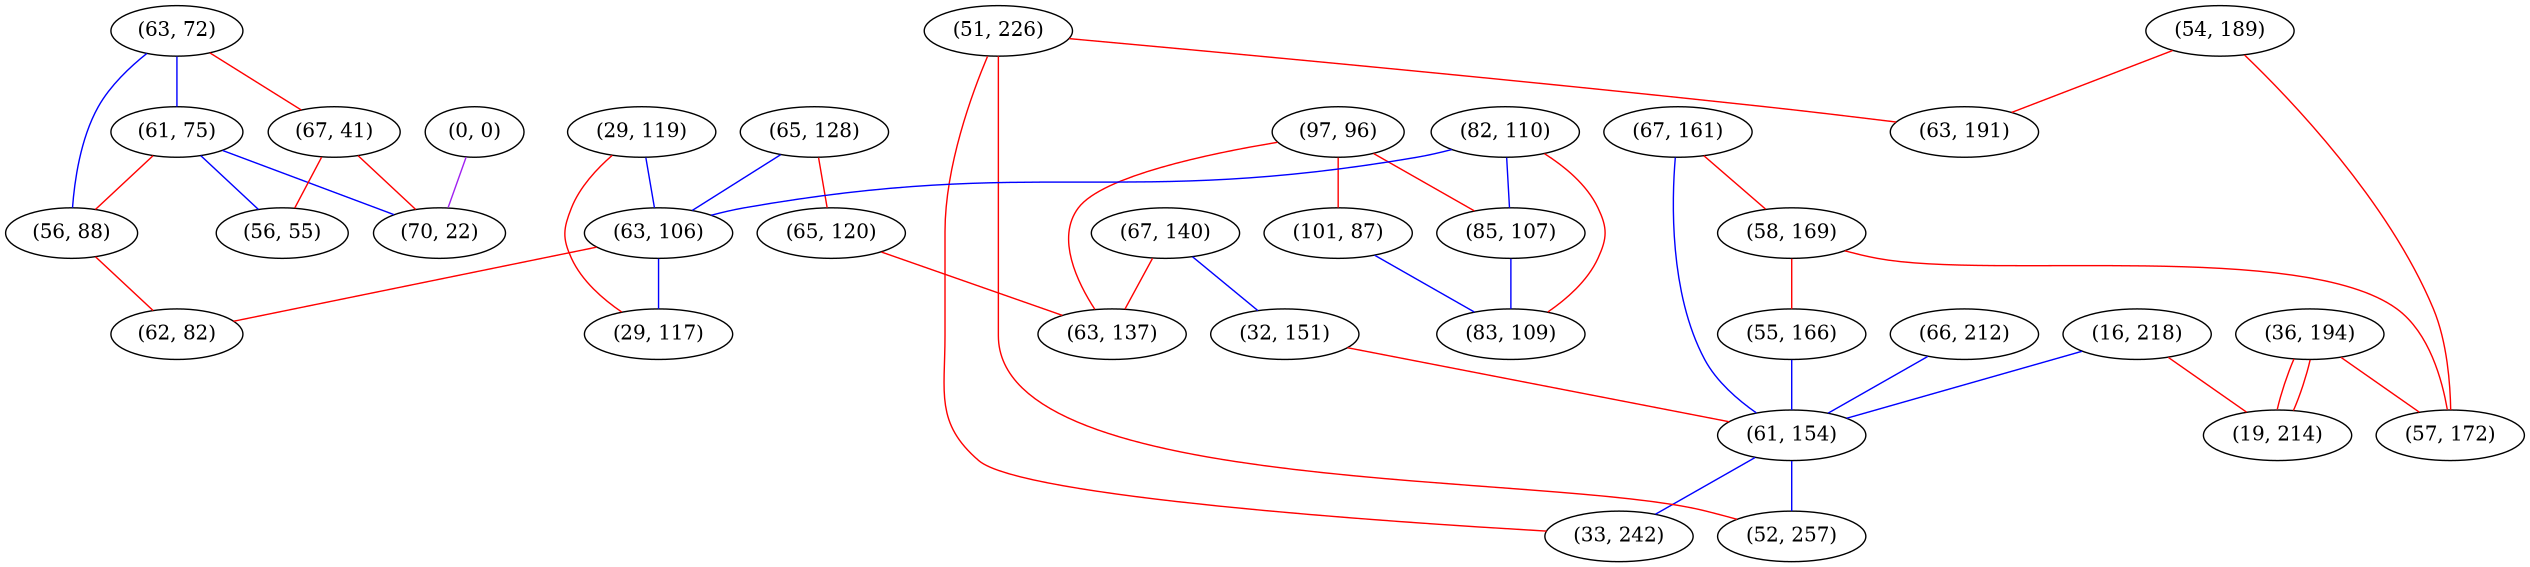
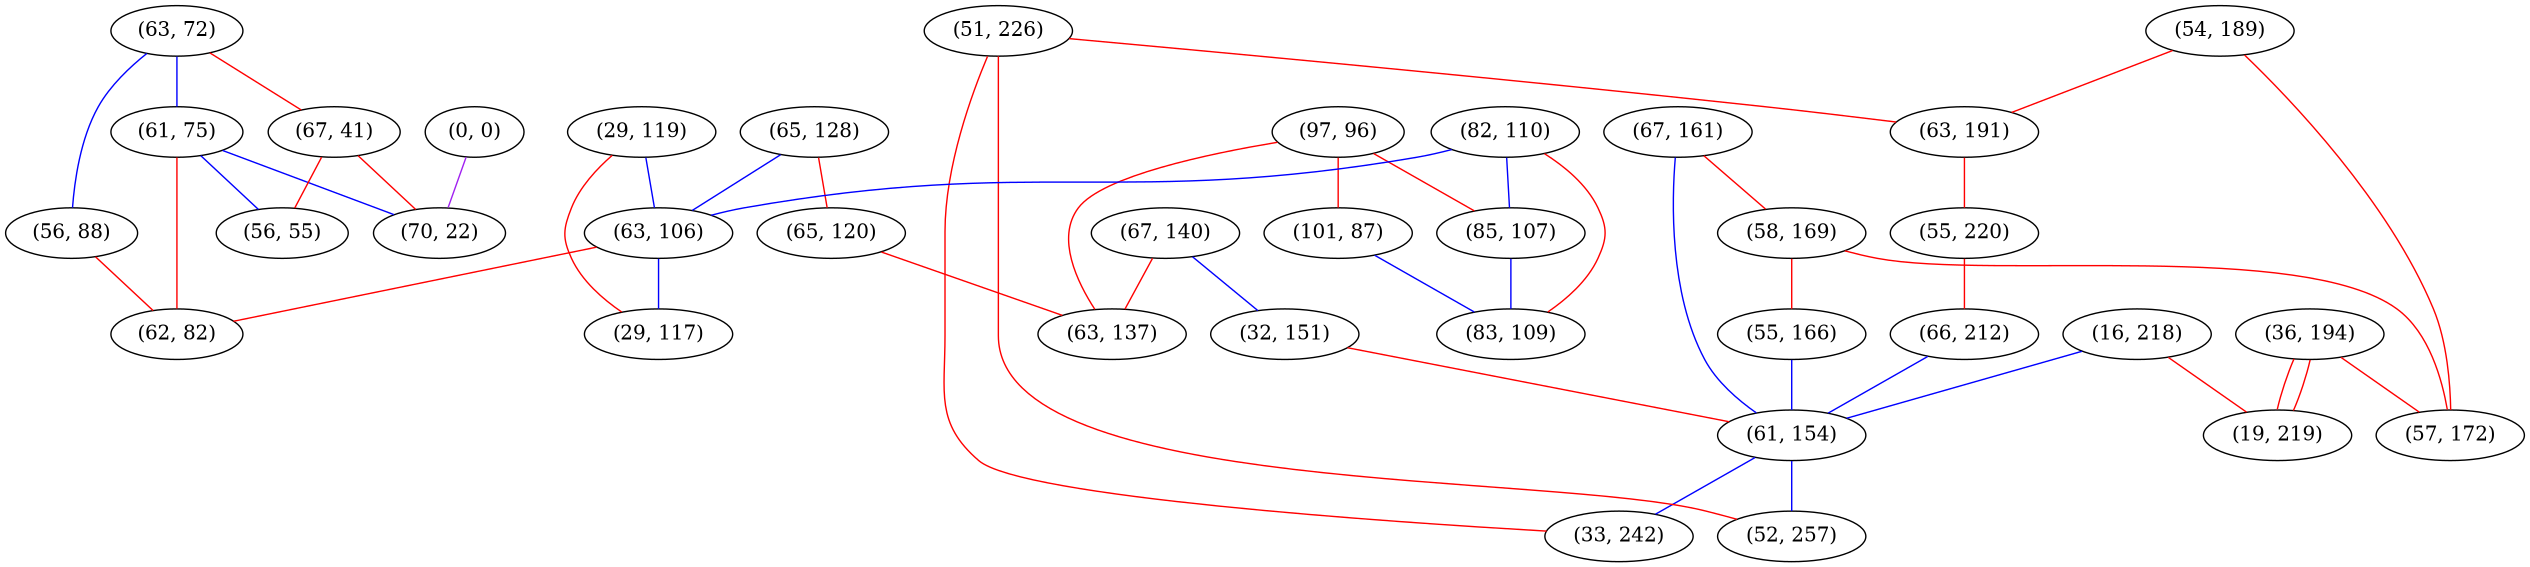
edge "(61, 75)" -- "(56, 88)": now "(61, 75)" -- "(62, 82)"
node "(55, 220)": added
node "(19, 214)": label "(19, 214)" -> "(19, 219)"
